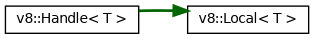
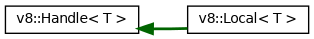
edge "v8::Handle< T >" -> "v8::Local< T >": reversed
